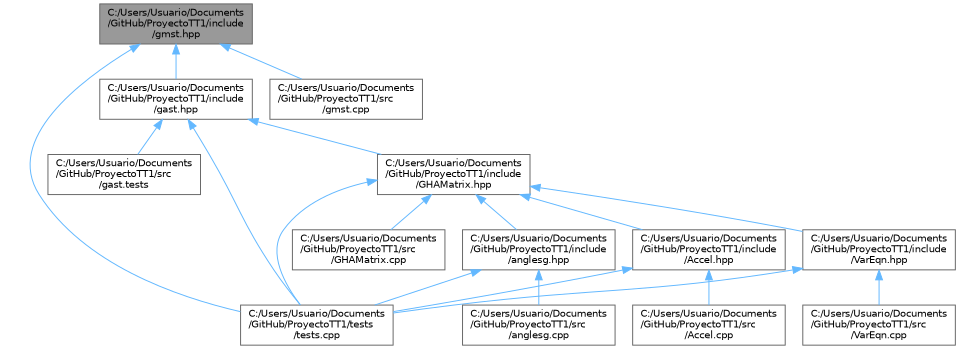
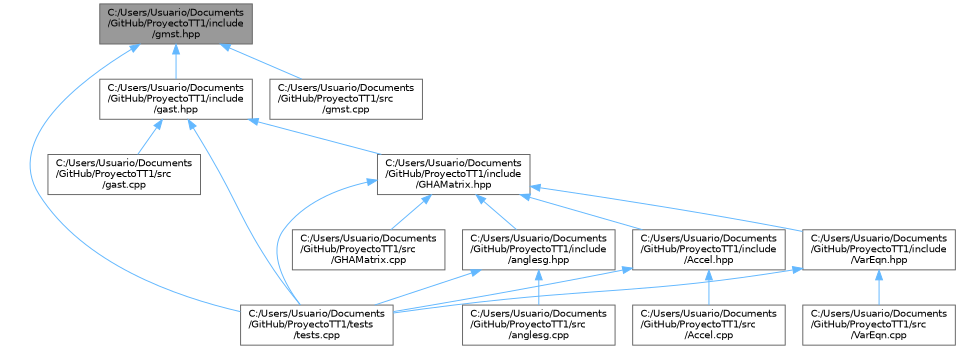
node "C:/Users/Usuario/Documents /GitHub/ProyectoTT1/src /gast.tests": label "C:/Users/Usuario/Documents /GitHub/ProyectoTT1/src /gast.tests" -> "C:/Users/Usuario/Documents /GitHub/ProyectoTT1/src /gast.cpp"
